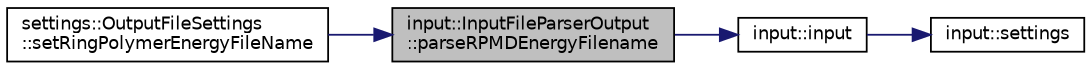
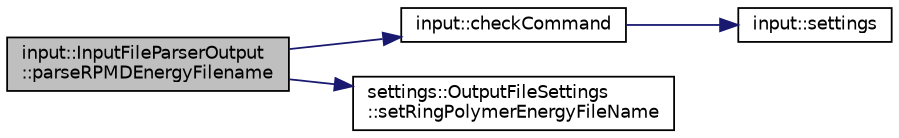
edge "settings::OutputFileSettings ::setRingPolymerEnergyFileName" -> "input::InputFileParserOutput ::parseRPMDEnergyFilename": reversed
node "input::input": label "input::input" -> "input::checkCommand"
